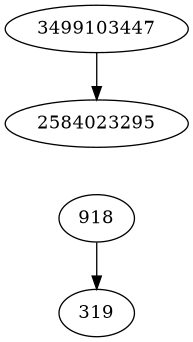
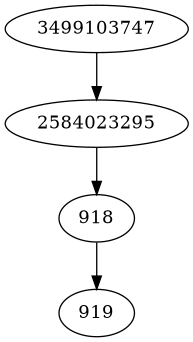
node "3499103447": label "3499103447" -> "3499103747"
edge "2584023295" -> "918": added
node "319": label "319" -> "919"
